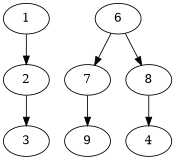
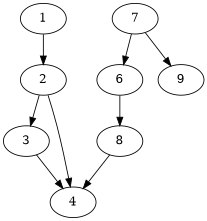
edge "6" -> "7": reversed
edge "2" -> "4": added
edge "3" -> "4": added
